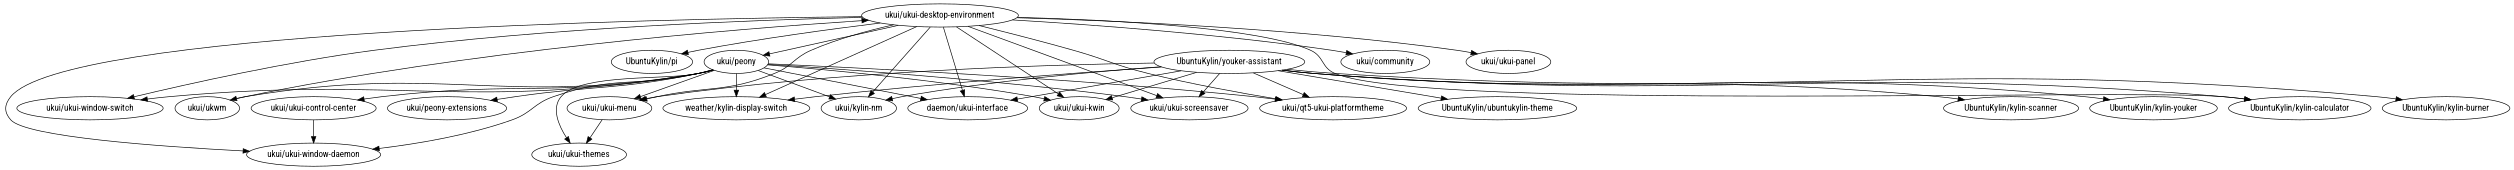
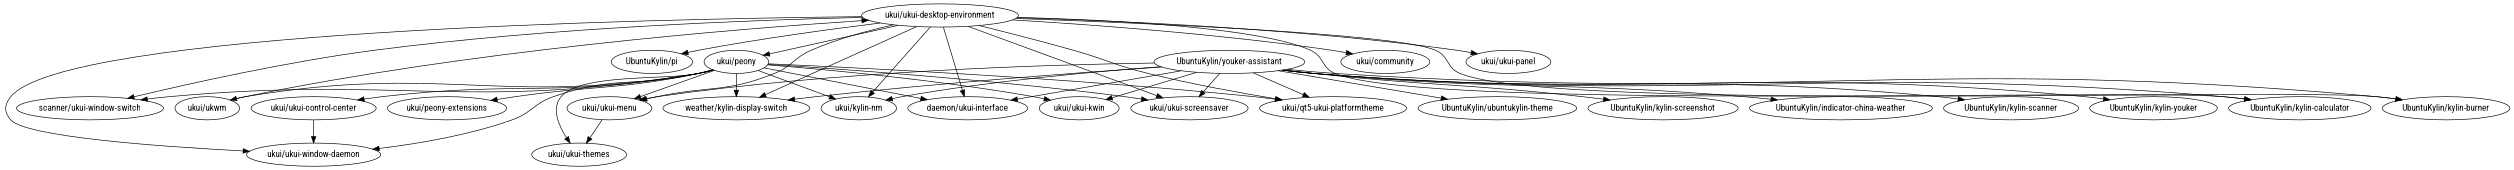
edge "ukui/ukui-desktop-environment" -> "ukui/ukui-kwin": now "ukui/ukui-desktop-environment" -> "UbuntuKylin/kylin-burner"
node "ukui/ukui-window-switch": label "ukui/ukui-window-switch" -> "scanner/ukui-window-switch"
node "UbuntuKylin/kylin-screenshot": added
node "UbuntuKylin/indicator-china-weather": added
